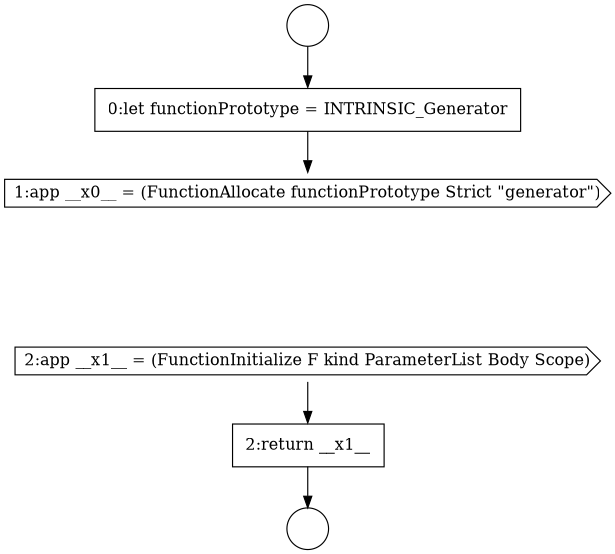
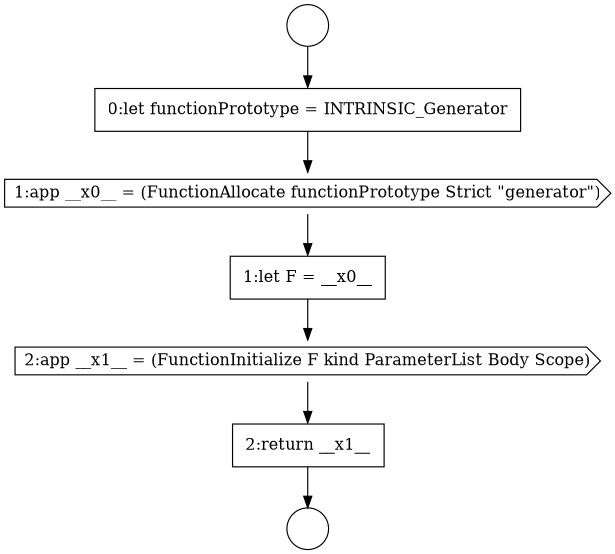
node "1:let F = __x0__": added
